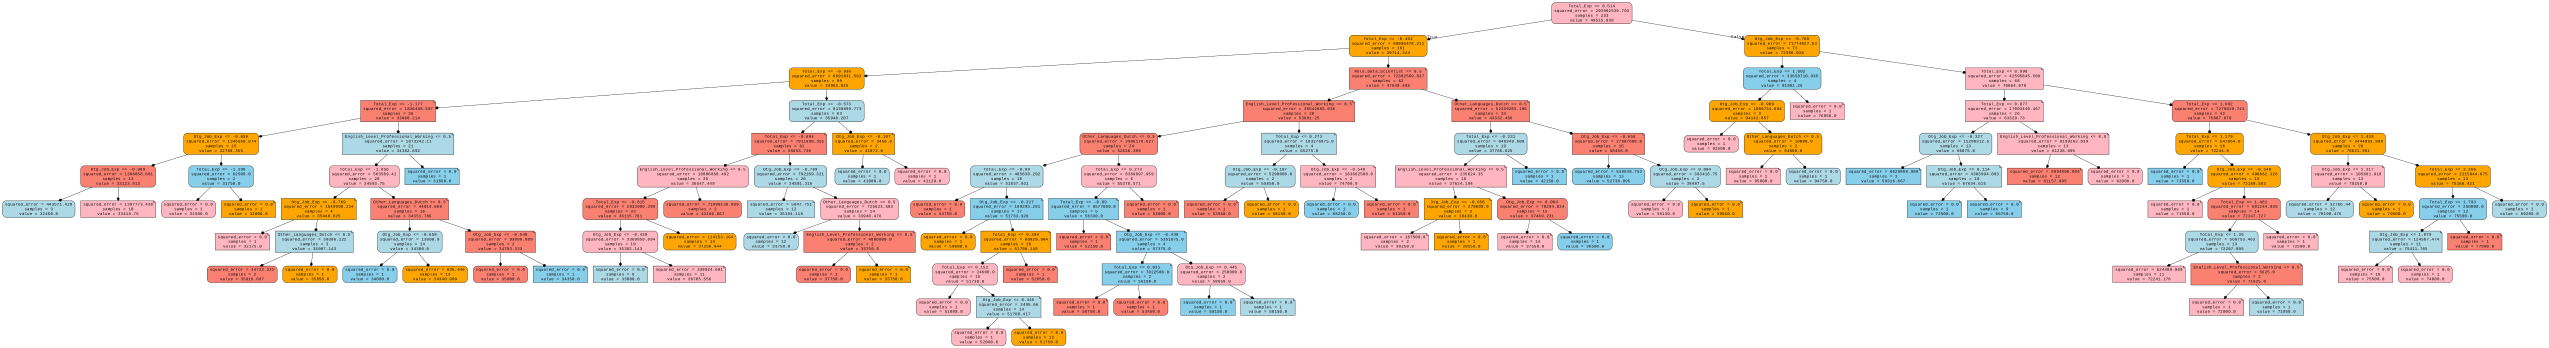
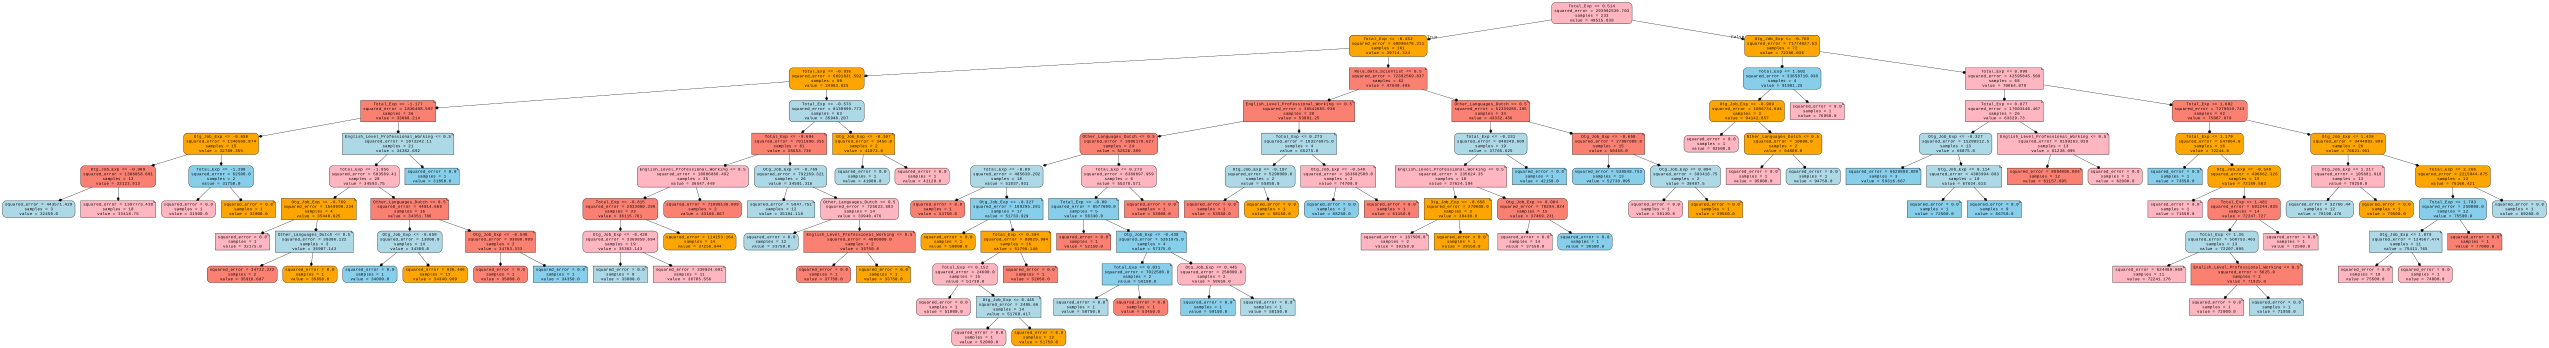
node "squared_error = 0.0 samples = 1 value = 58750.0": fillcolor salmon -> lightblue
